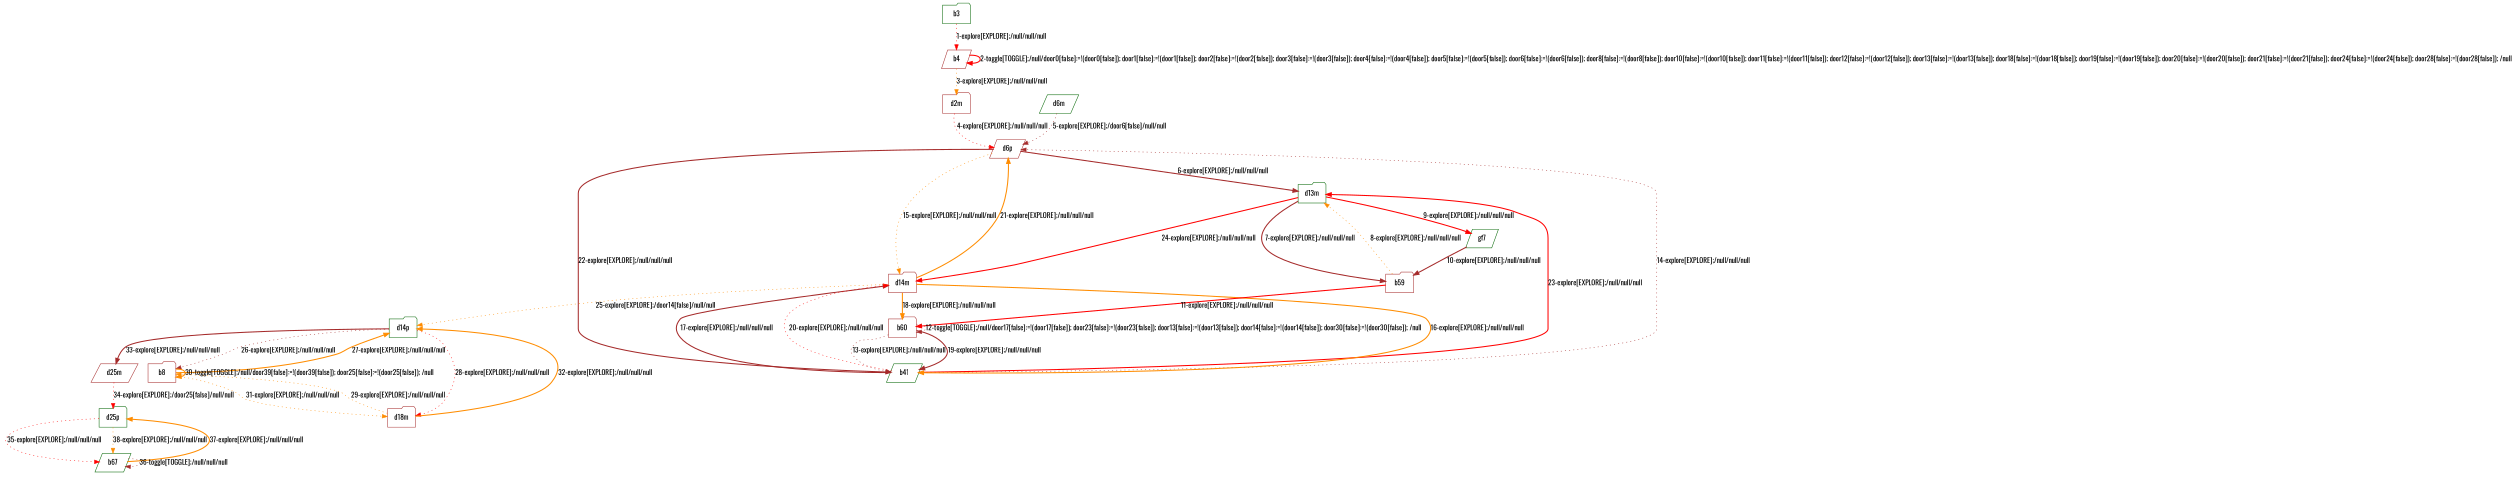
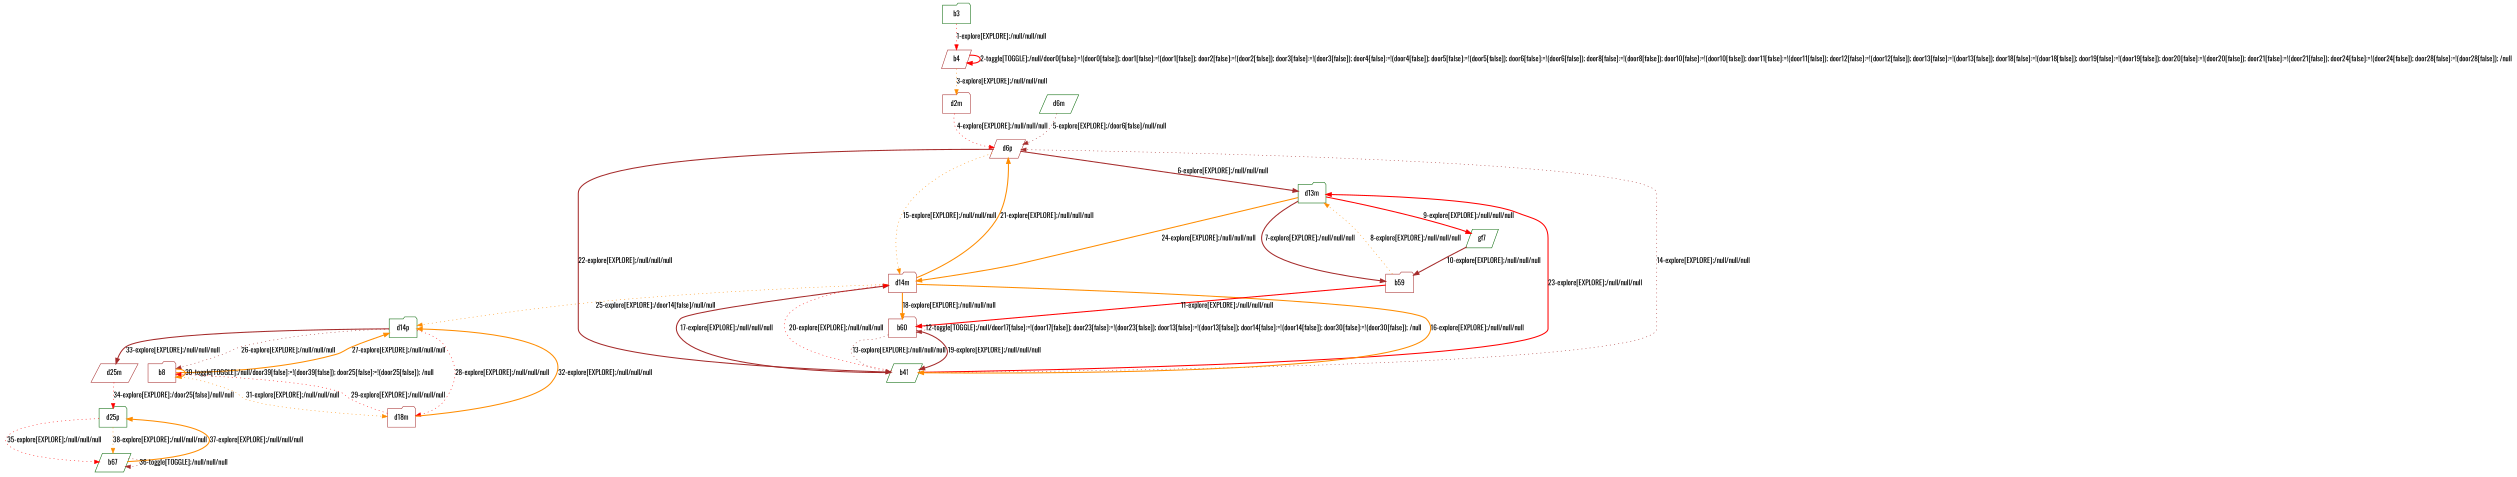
edge "d13m" -> "d14m": color red -> darkorange
edge "d18m" -> "b8": color darkorange -> red
